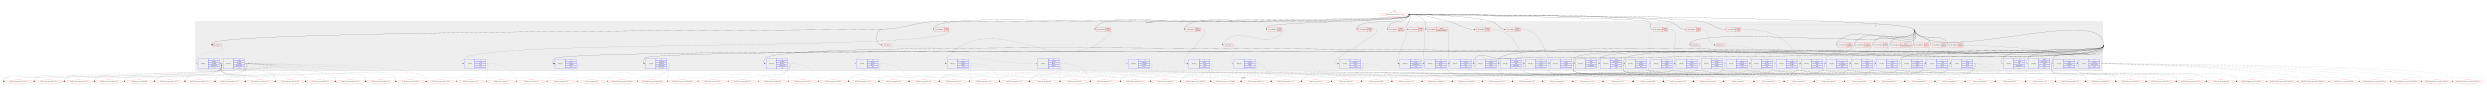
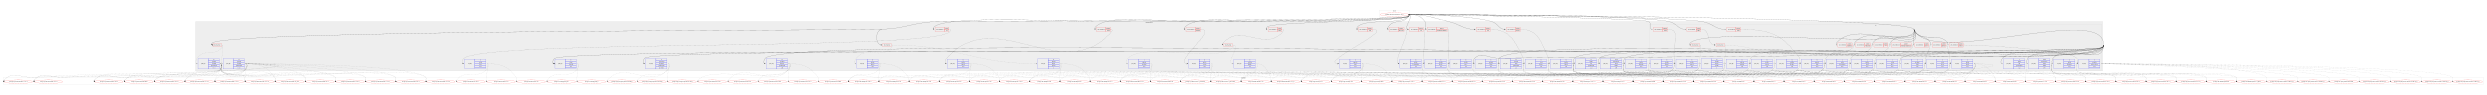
node "portage://sys-devel/automake-1.8.5-r5": removed
